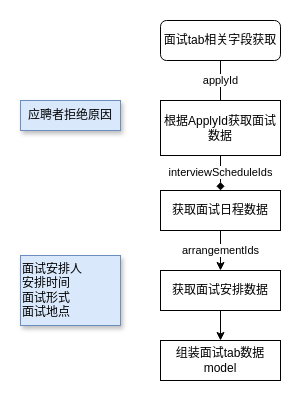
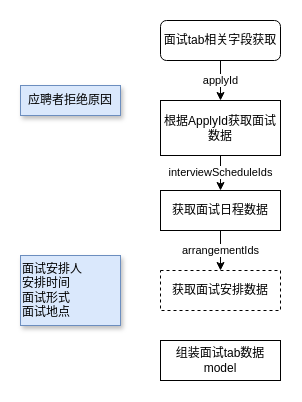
edge "面试tab相关字段获取" -- "根据ApplyId获取面试数据": arrowhead none -> classic
node "应聘者拒绝原因": moved (71, 116) -> (71, 101)
edge "根据ApplyId获取面试数据" -> "获取面试日程数据": arrowhead diamond -> classic
node "获取面试安排数据": style solid -> dashed
edge "获取面试安排数据" -> "组装面试tab数据model": removed
